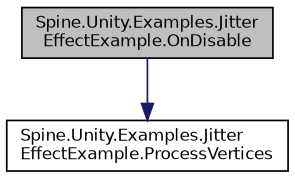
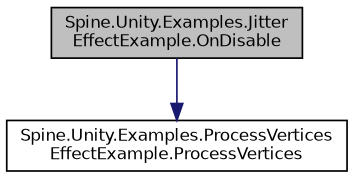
node "Spine.Unity.Examples.Jitter EffectExample.ProcessVertices": label "Spine.Unity.Examples.Jitter EffectExample.ProcessVertices" -> "Spine.Unity.Examples.ProcessVertices EffectExample.ProcessVertices"
